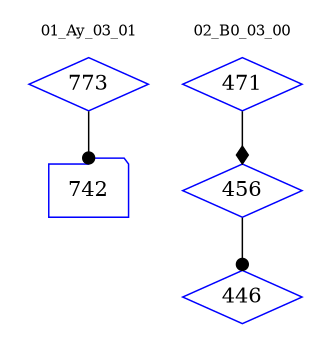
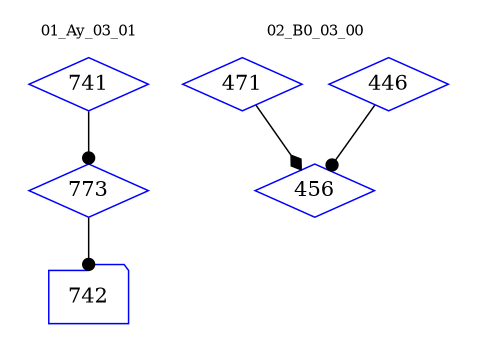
node "741": added
edge "456" -> "446": reversed
